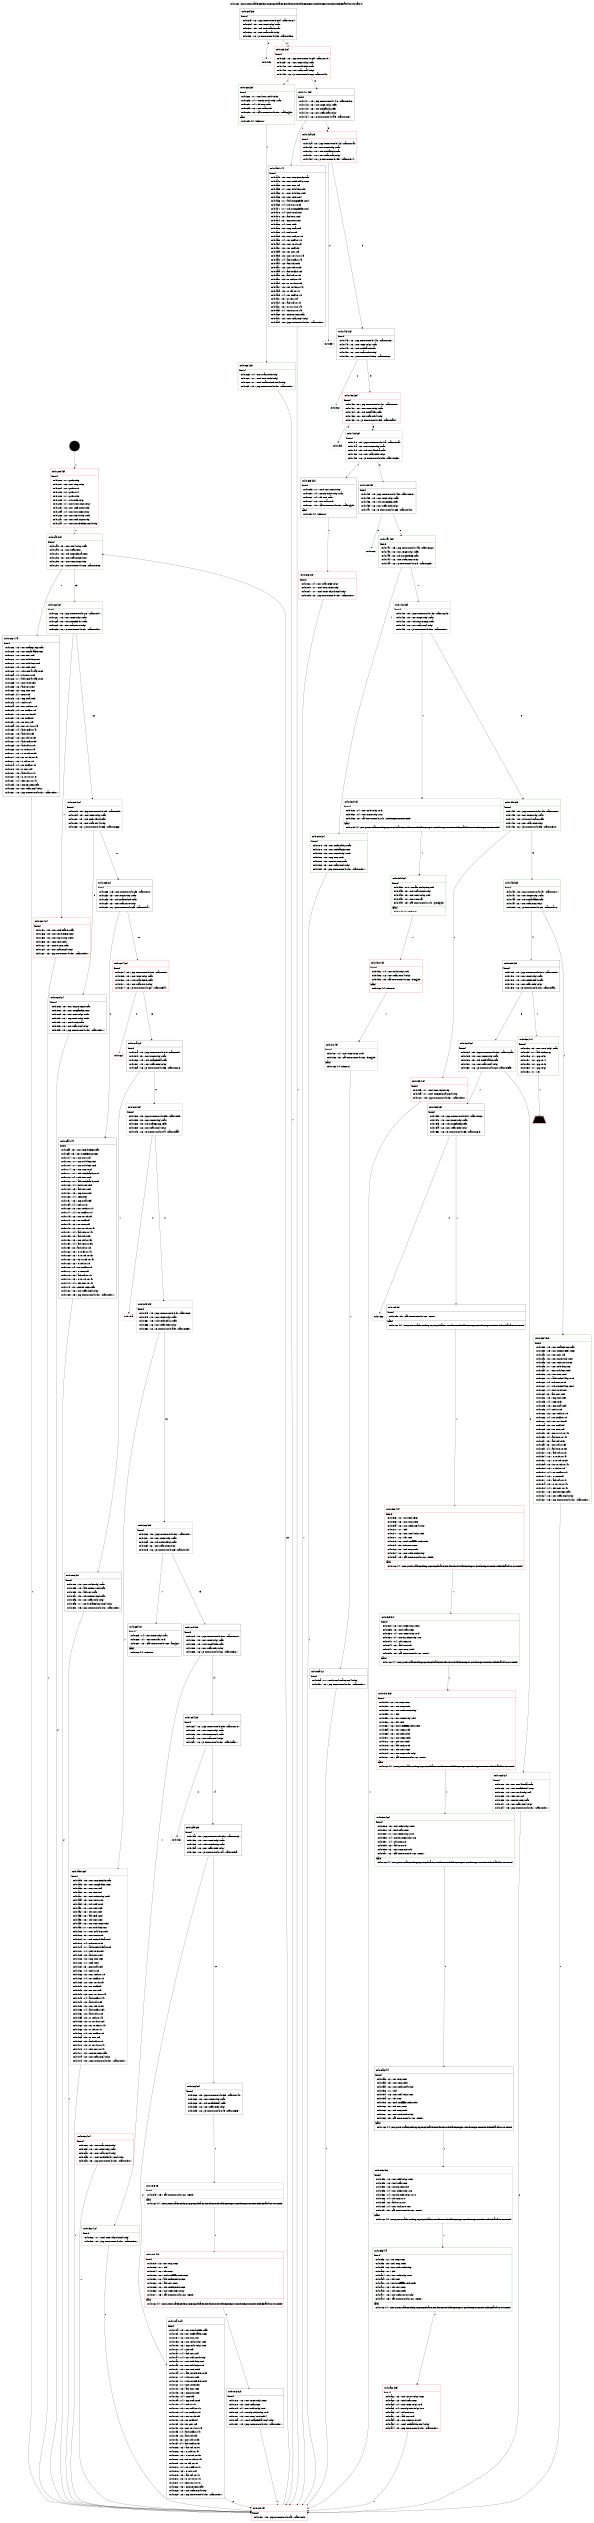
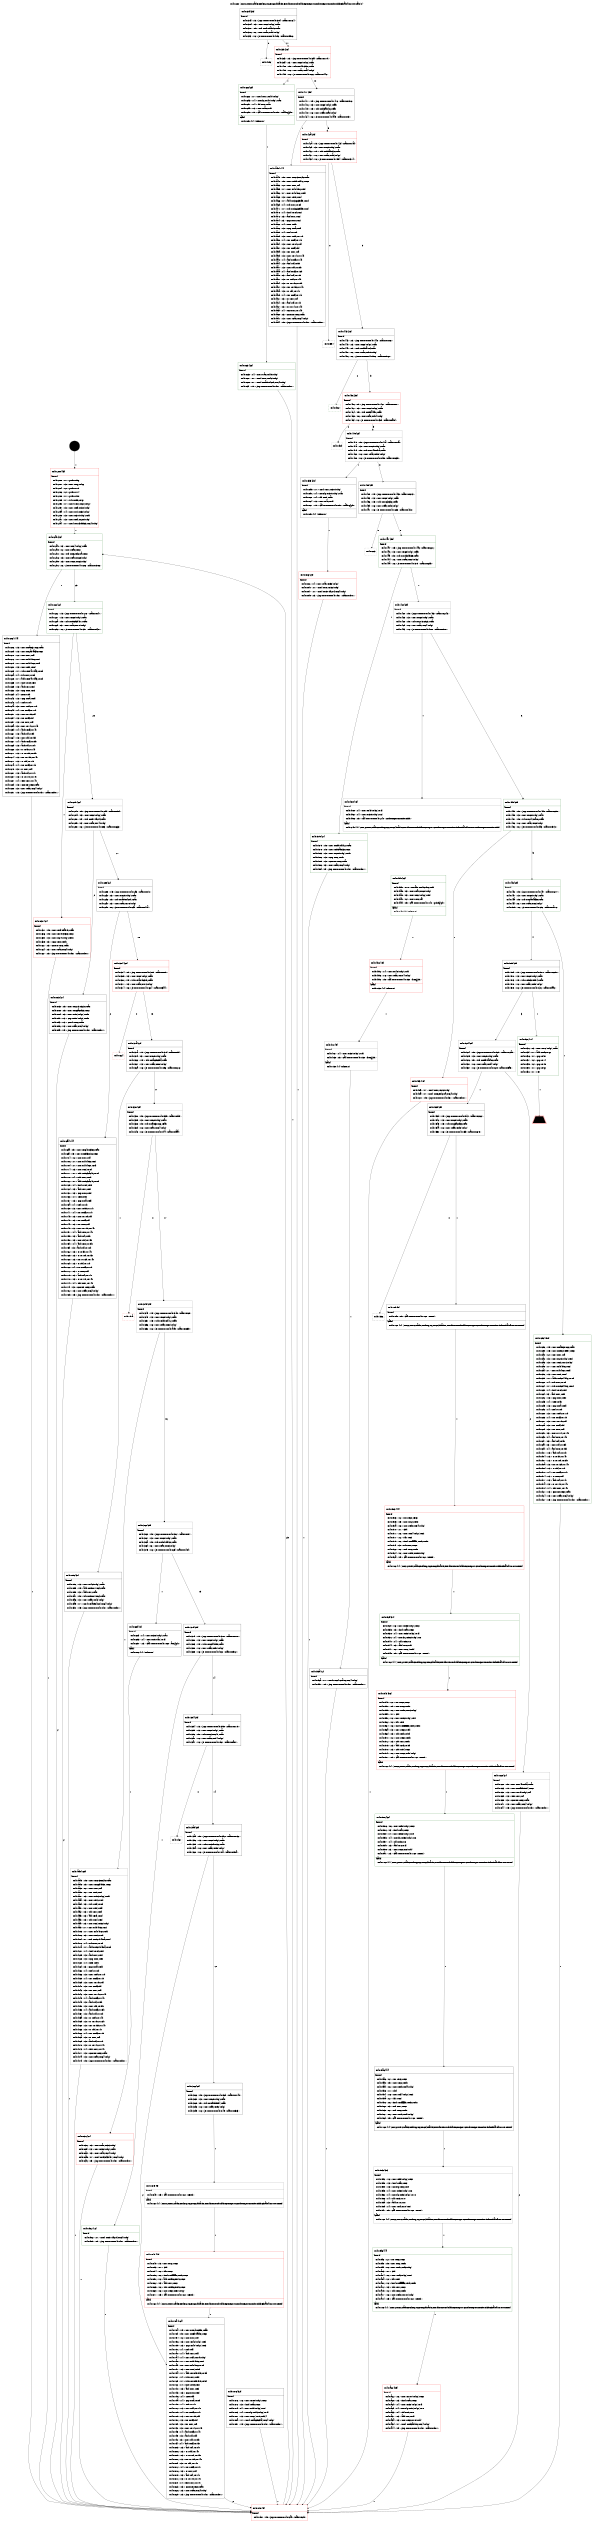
edge "0x401b8e [13]" -> "0x401b9b [23]": removed, label "1"
edge "0x40168f [13]" -> "0x40169c [21]": added, label "1"
edge "0x40184e [40]" -> "0x401876 [32]": now "0x40184e [40]" -> "0x40178a [164]"
